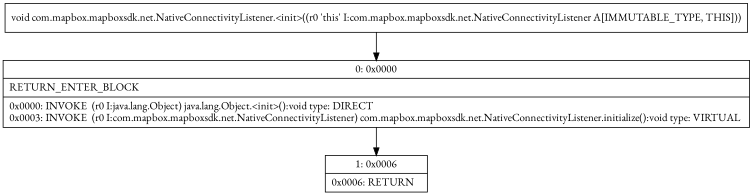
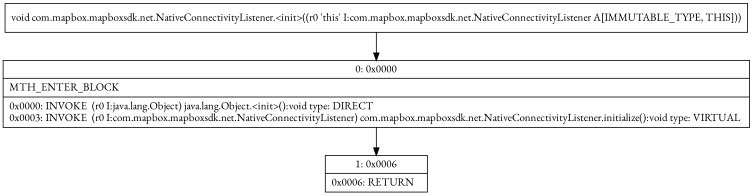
node "0: 0x0000": text "RETURN_ENTER_BLOCK" -> "MTH_ENTER_BLOCK"
